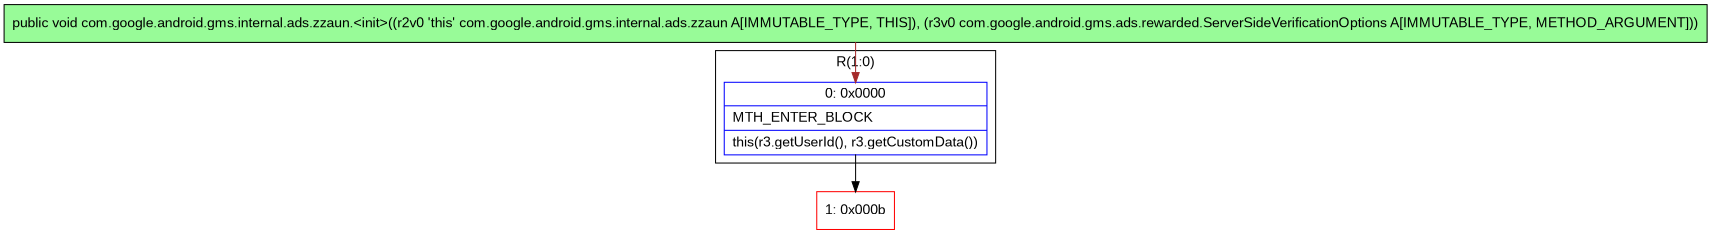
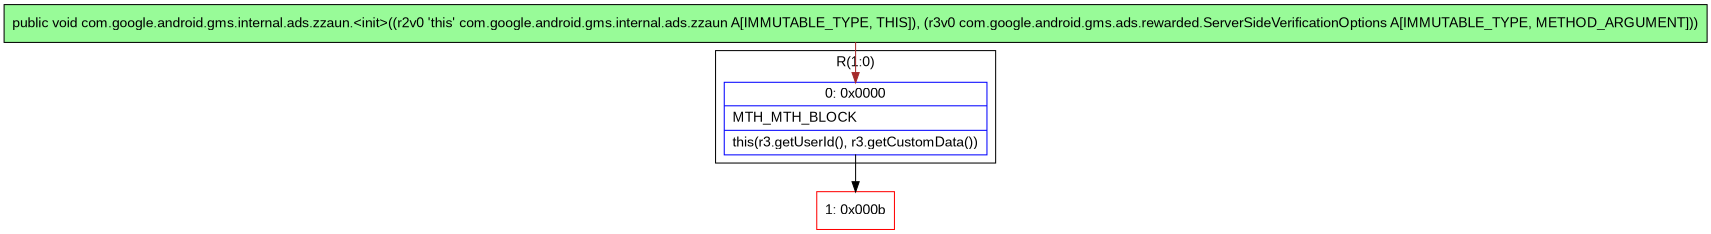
node "0: 0x0000": text "MTH_ENTER_BLOCK" -> "MTH_MTH_BLOCK"
